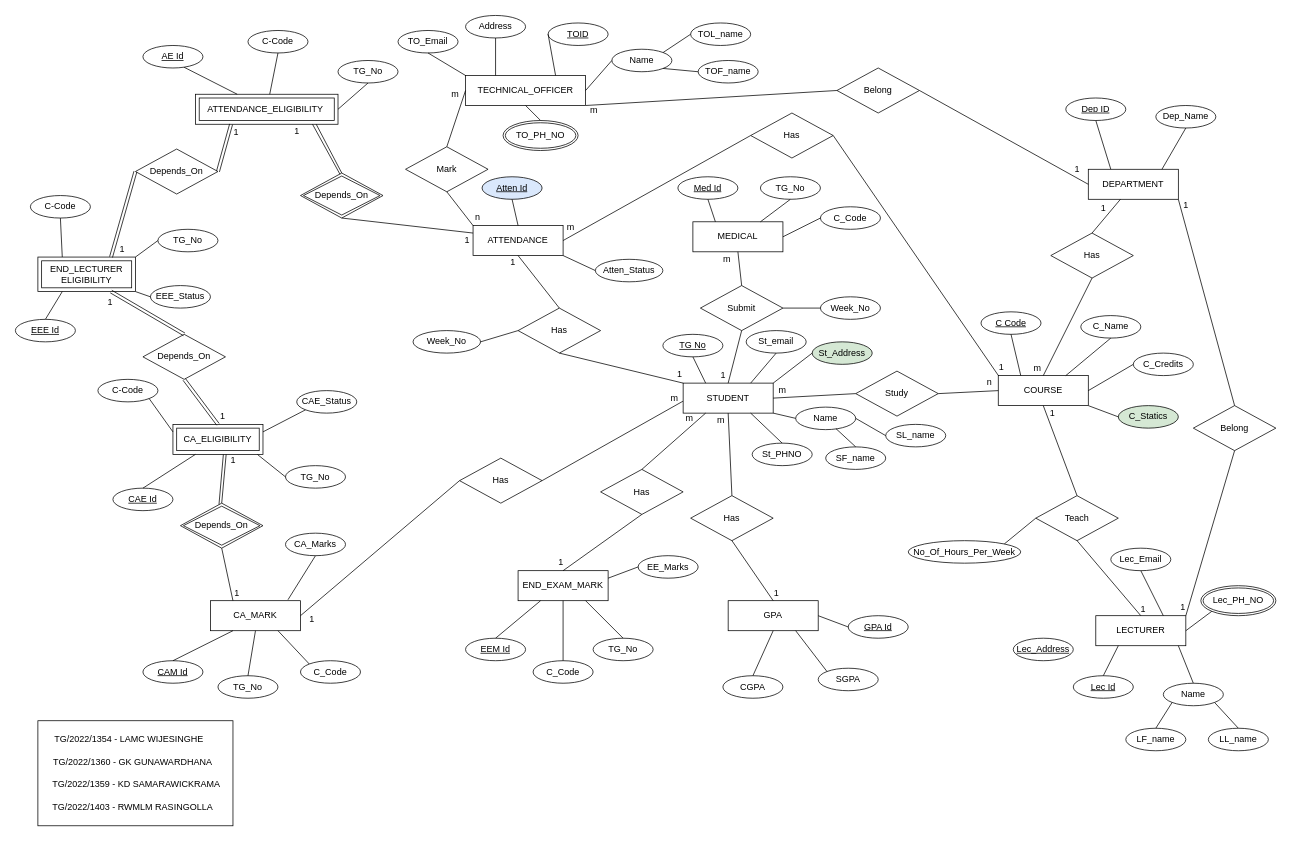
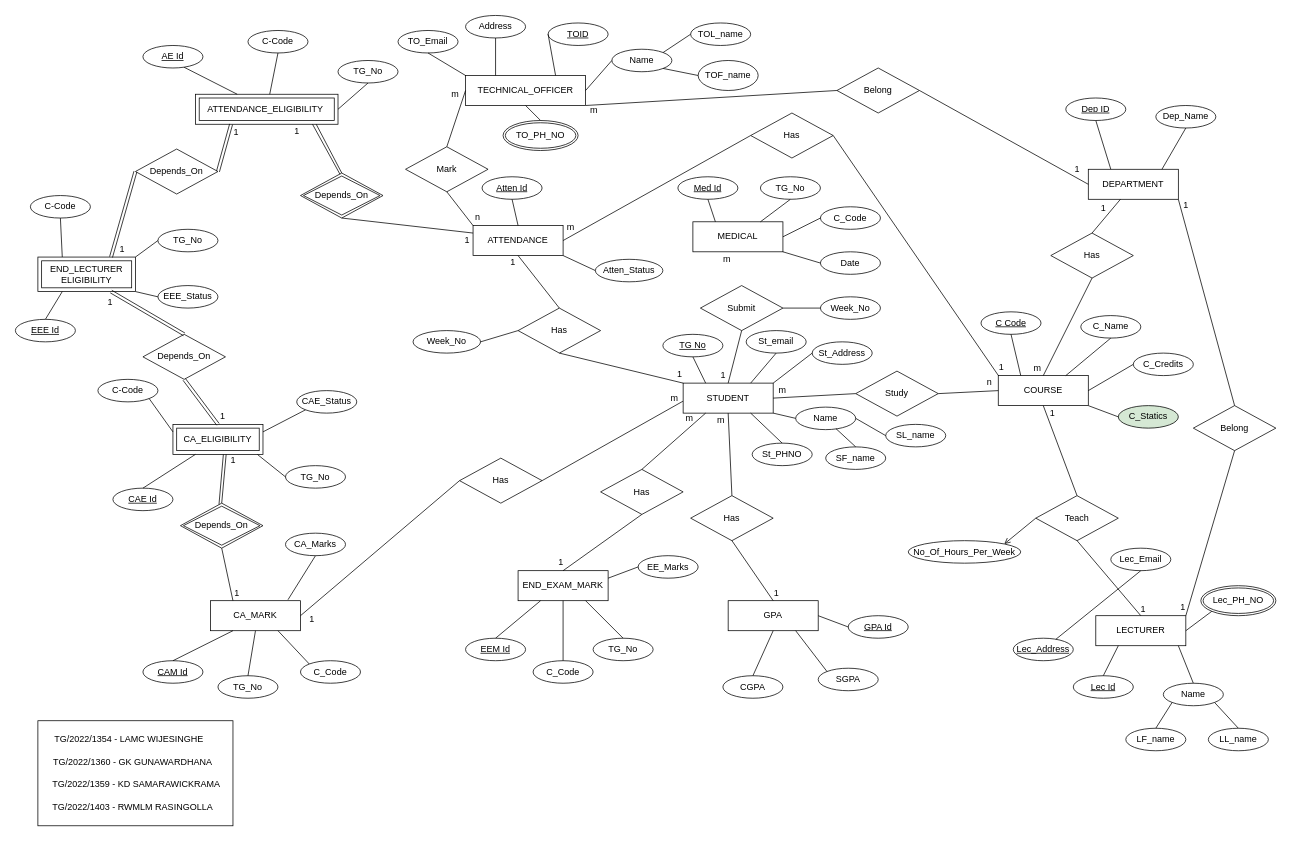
node "TOF_name": size 60x23 -> 60x30
node "Atten Id": fillcolor #dae8fc -> #ffffff
edge "MEDICAL" -- "Date": added
node "Date": added
edge "MEDICAL" -- "Submit": removed
node "EEE_Status": moved (180, 297) -> (188, 297)
node "St_Address": fillcolor #d5e8d4 -> #ffffff
edge "Teach" -- "No_Of_Hours_Per_Week": arrowhead none -> open
edge "Lec_Email" -- "LECTURER": now "Lec_Email" -- "Lec_Address"
